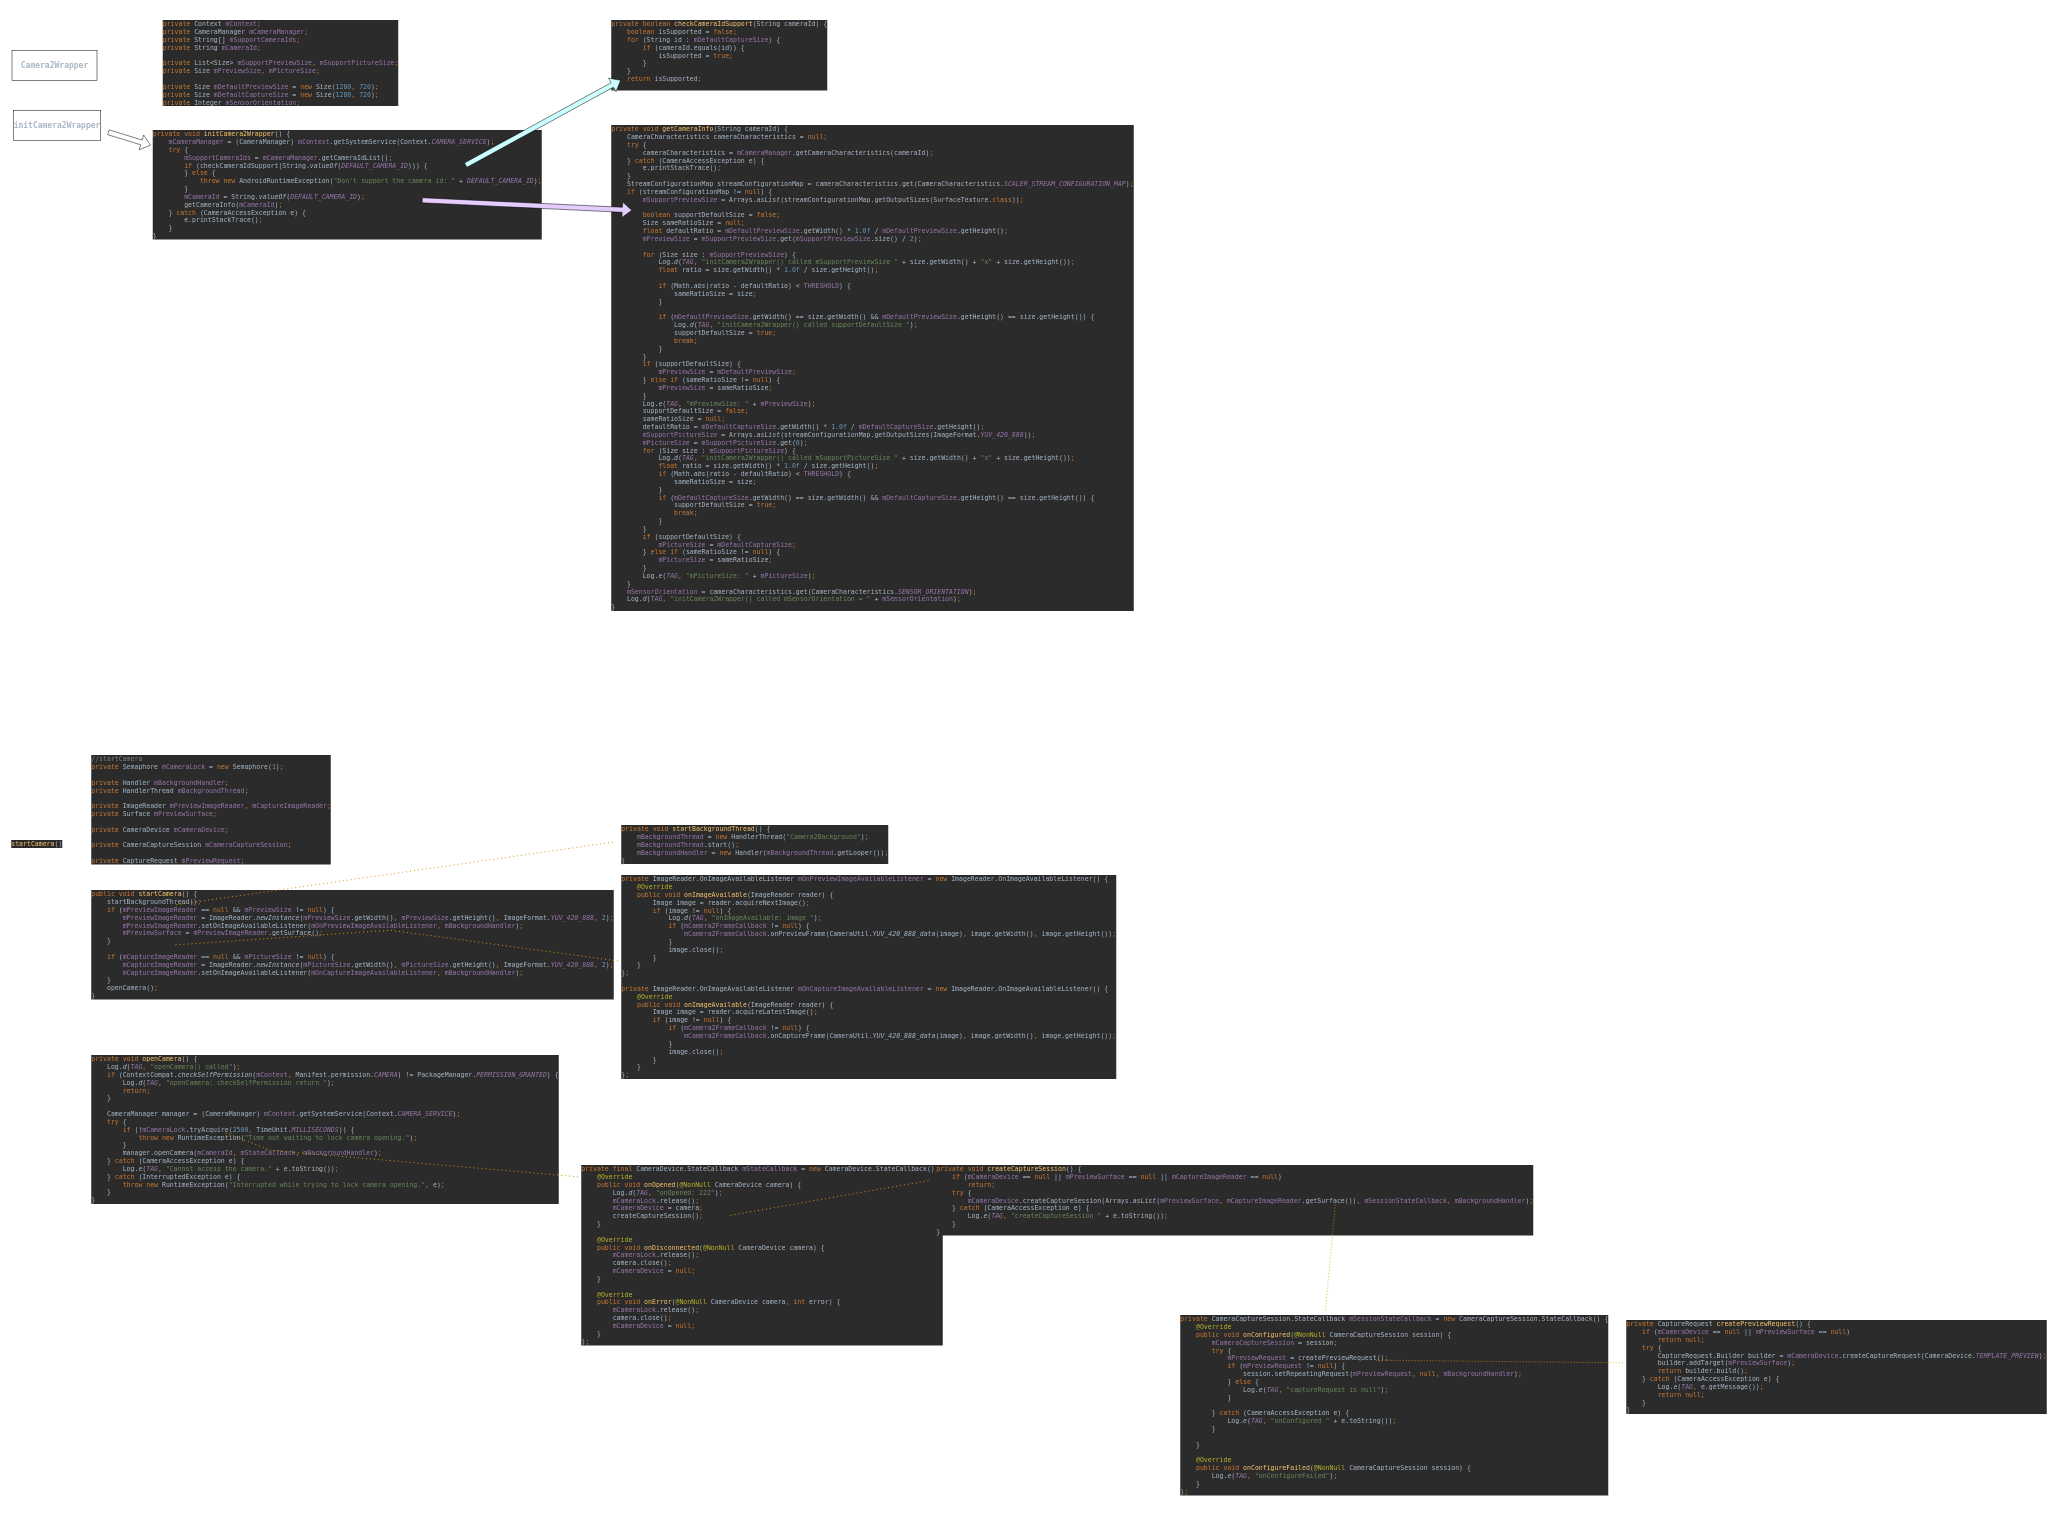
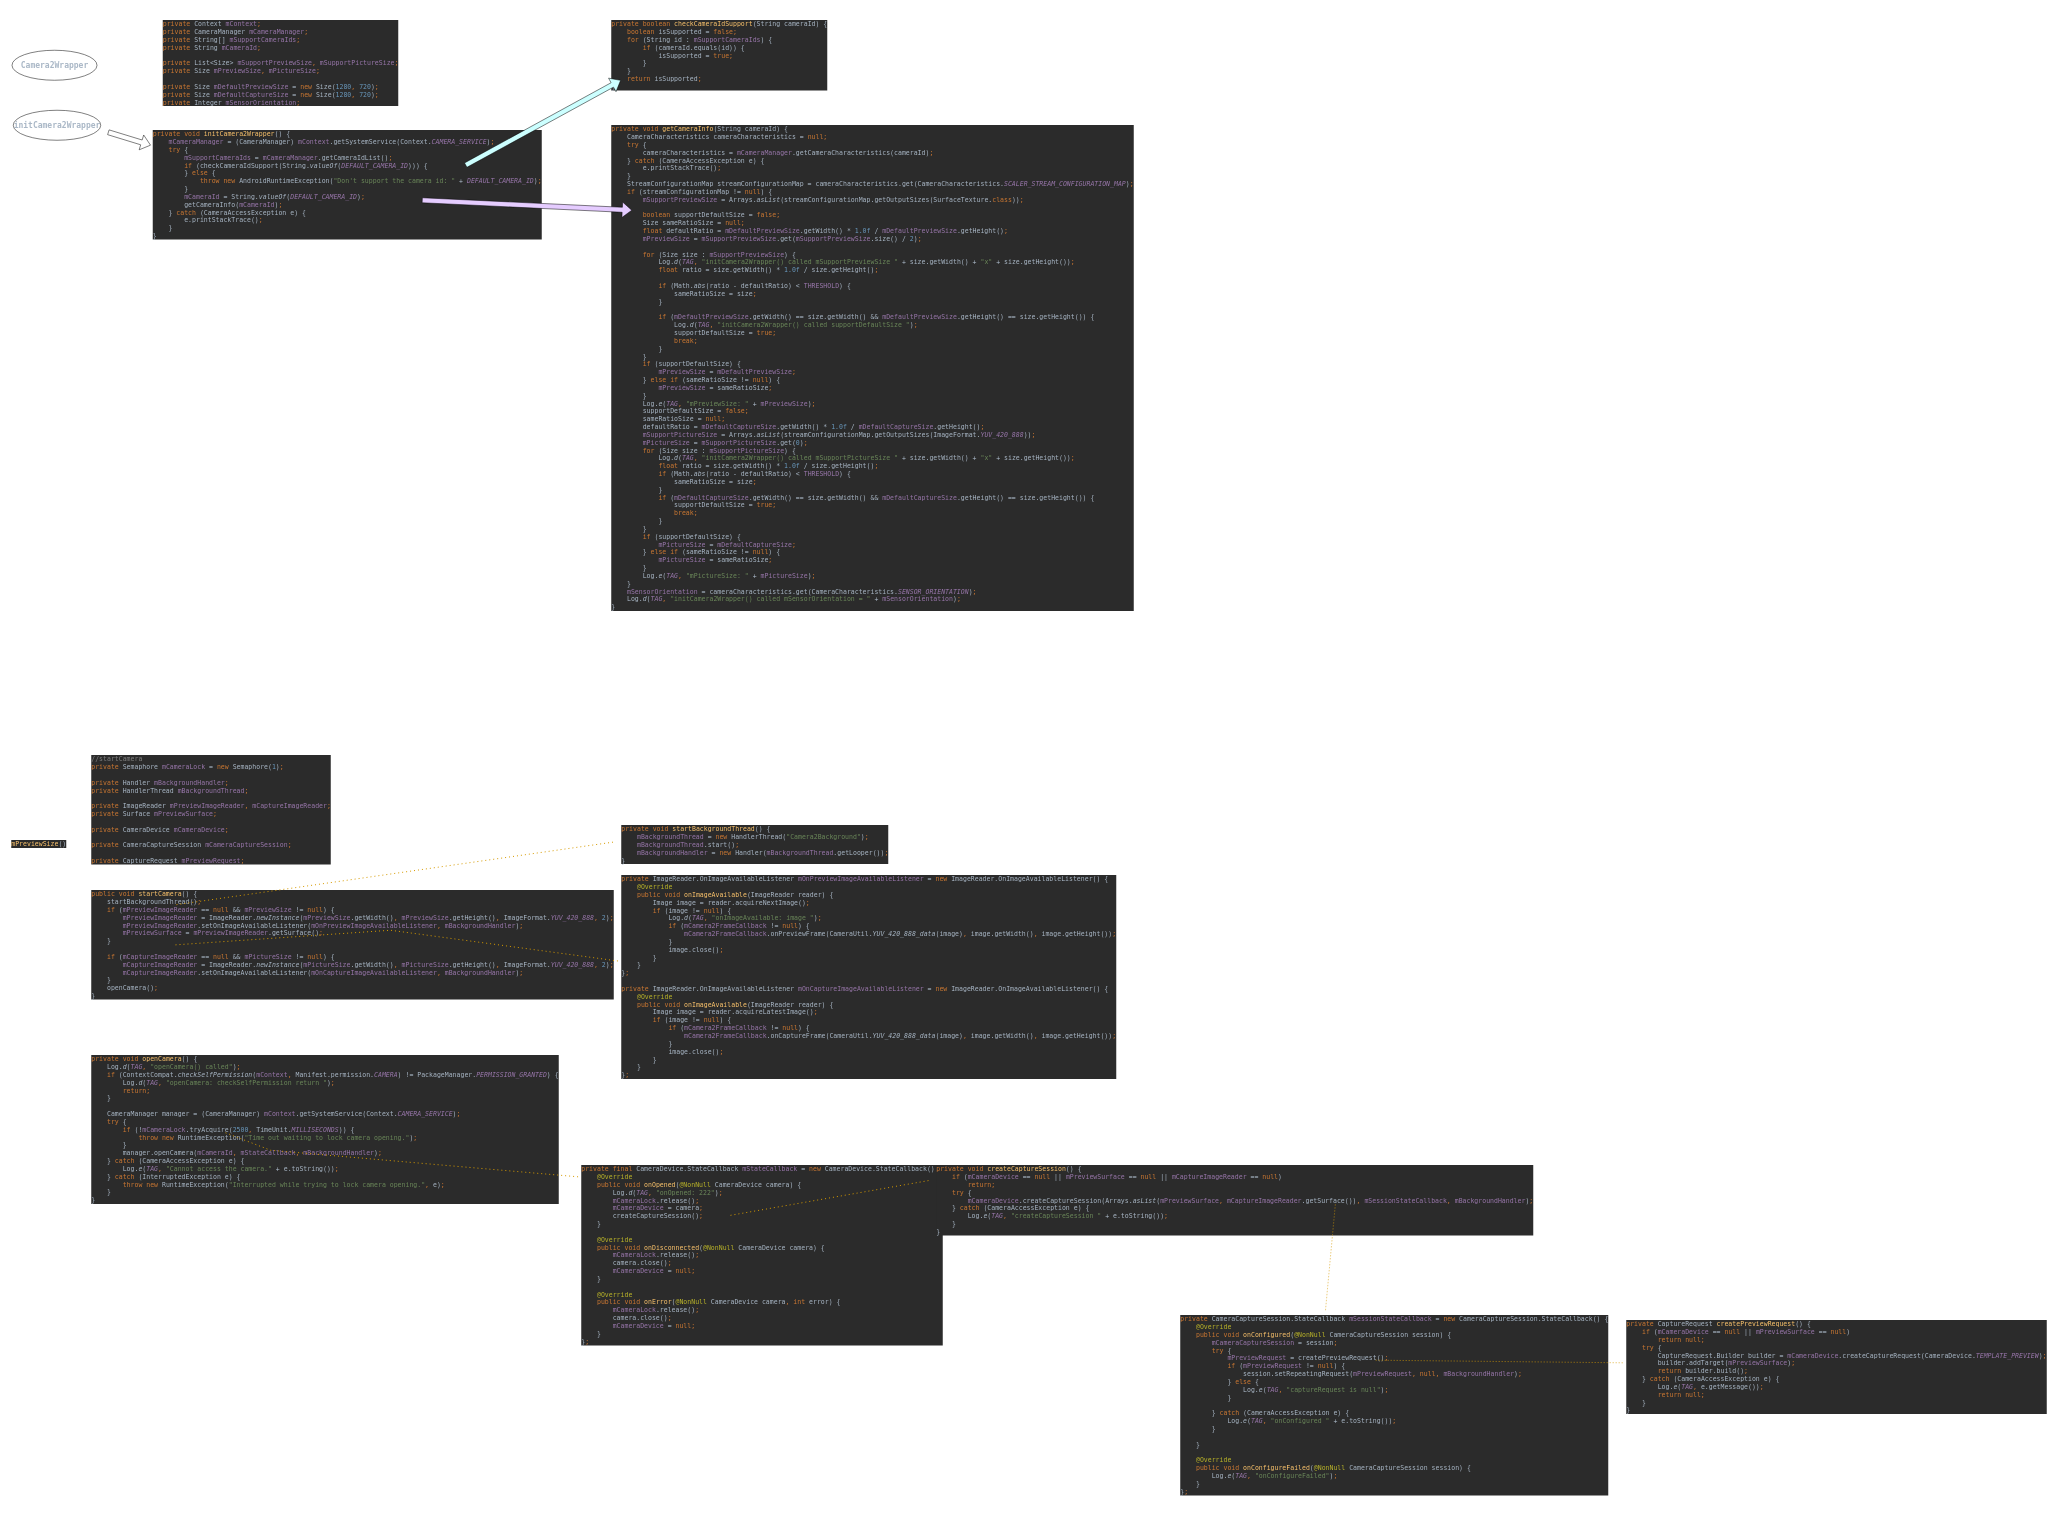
node "private boolean checkCameraIdSupport(String cameraId) { boolean isSupported = false; for (String id : mDefaultCaptureSize) { if (cameraId.equals(id)) { isSupported = true; } } return isSupported; }": label "private boolean checkCameraIdSupport(String cameraId) { boolean isSupported = false; for (String id : mDefaultCaptureSize) { if (cameraId.equals(id)) { isSupported = true; } } return isSupported; }" -> "private boolean checkCameraIdSupport(String cameraId) { boolean isSupported = false; for (String id : mSupportCameraIds) { if (cameraId.equals(id)) { isSupported = true; } } return isSupported; }"
node "Camera2Wrapper": shape rectangle -> ellipse
node "initCamera2Wrapper": shape rectangle -> ellipse
node "startCamera()": label "startCamera()" -> "mPreviewSize()"
